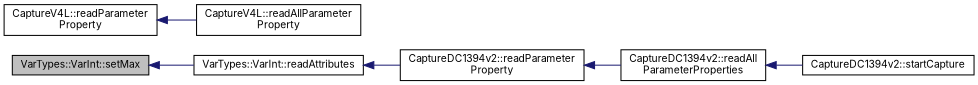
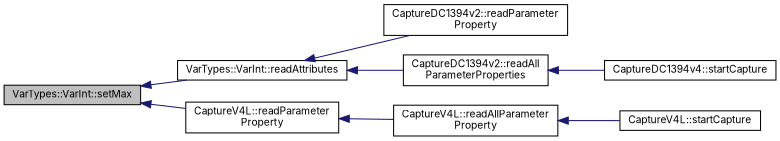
edge "CaptureDC1394v2::readAll ParameterProperties" -> "CaptureDC1394v2::readParameter Property": now "CaptureDC1394v2::readAll ParameterProperties" -> "VarTypes::VarInt::readAttributes"
node "CaptureDC1394v2::startCapture": label "CaptureDC1394v2::startCapture" -> "CaptureDC1394v4::startCapture"
edge "CaptureV4L::readParameter Property" -> "VarTypes::VarInt::setMax": added
node "CaptureV4L::startCapture": added
